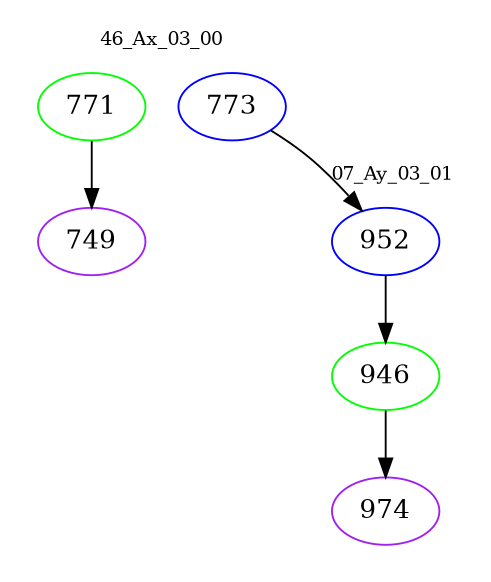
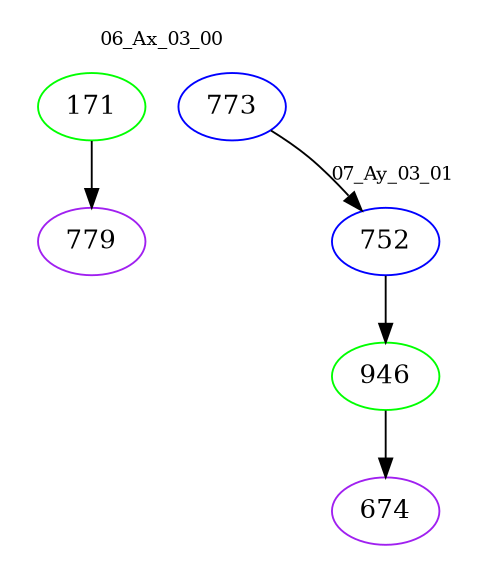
cluster "46_Ax_03_00": label "46_Ax_03_00" -> "06_Ax_03_00"
node "771": label "771" -> "171"
node "749": label "749" -> "779"
node "952": label "952" -> "752"
node "974": label "974" -> "674"
